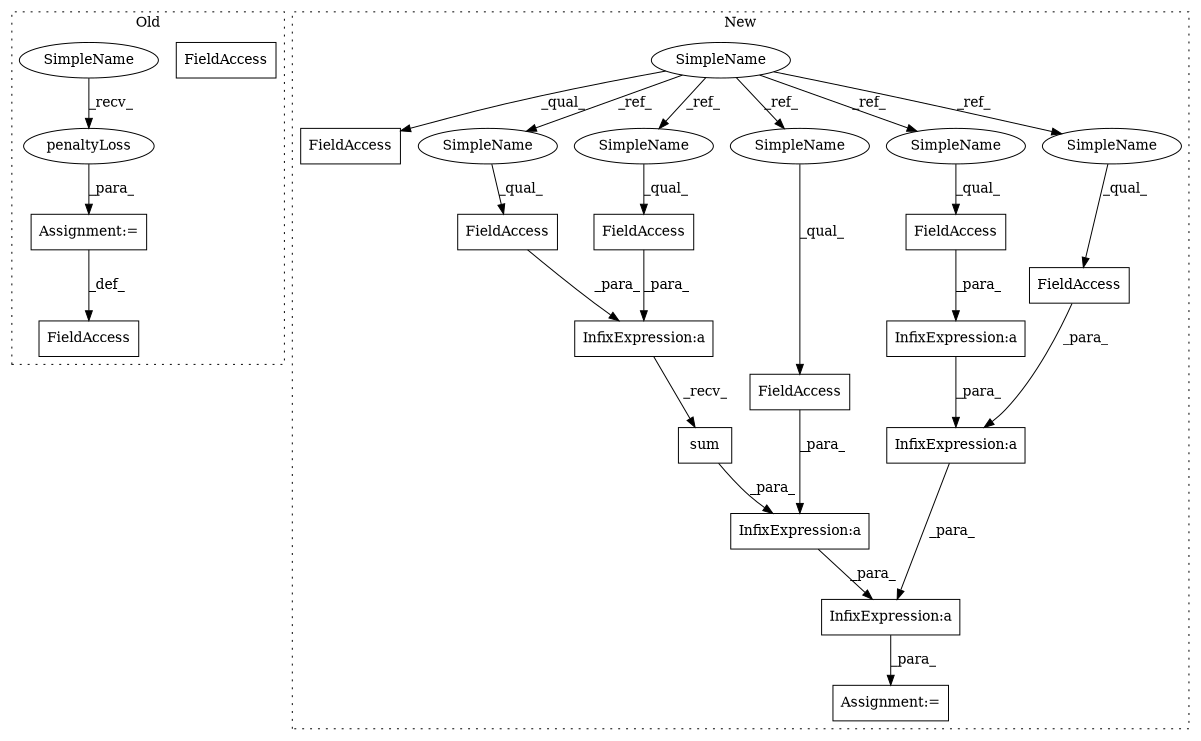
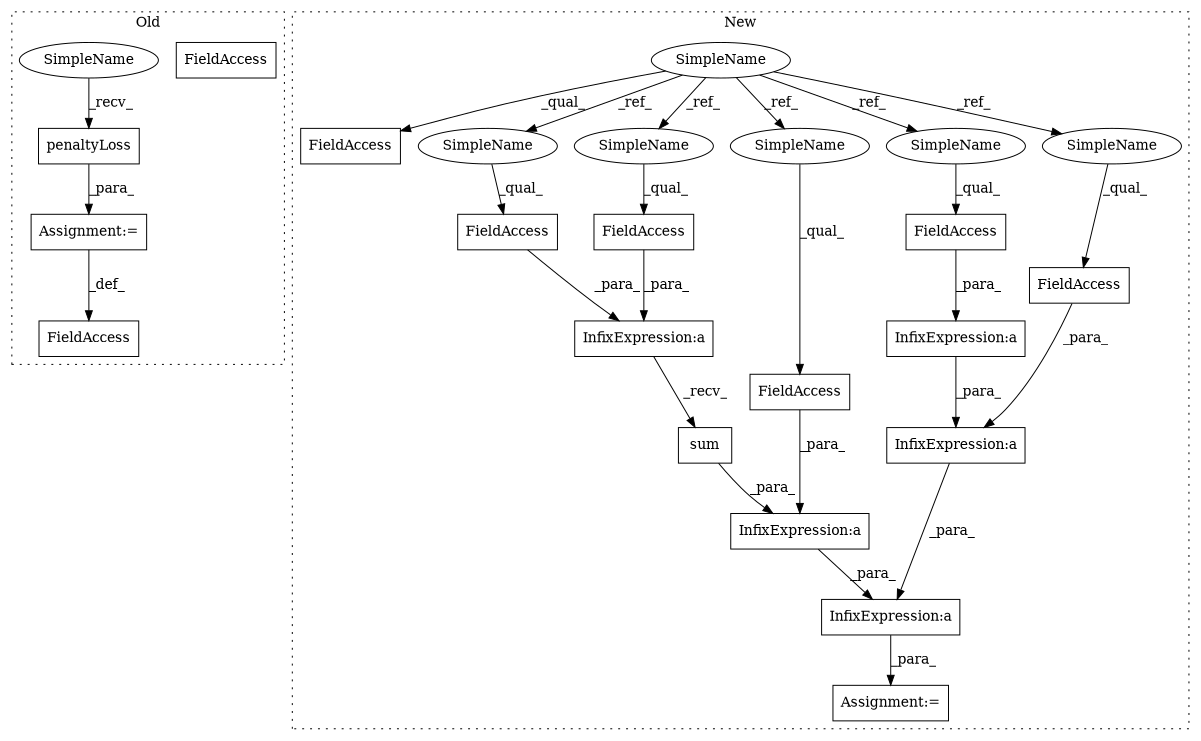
node "penaltyLoss": shape ellipse -> box
